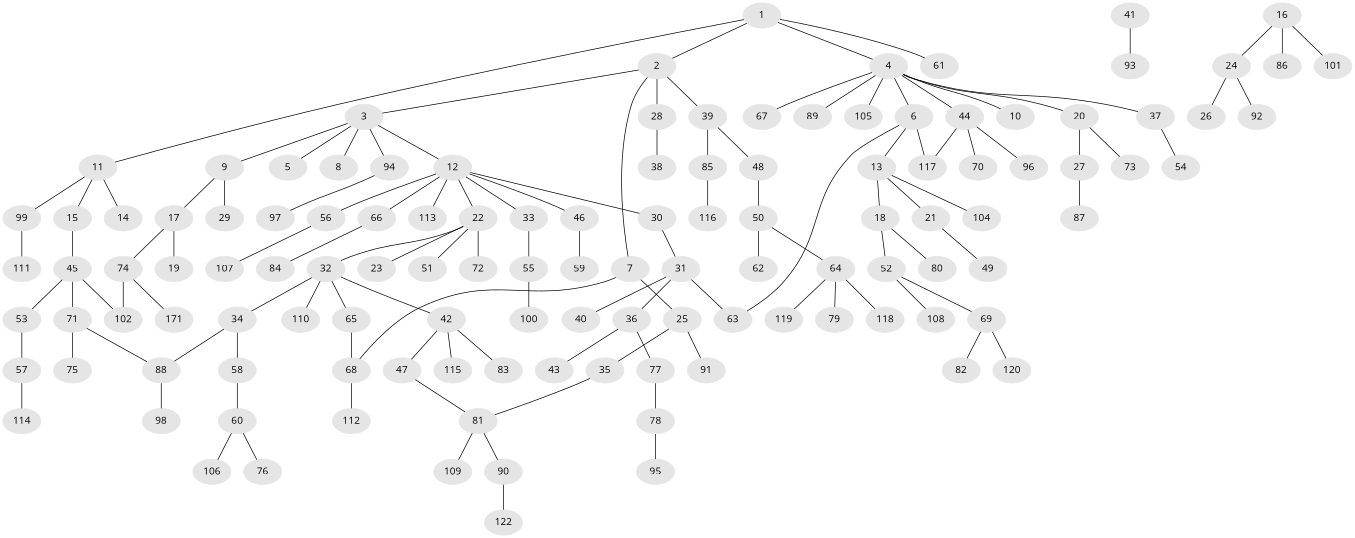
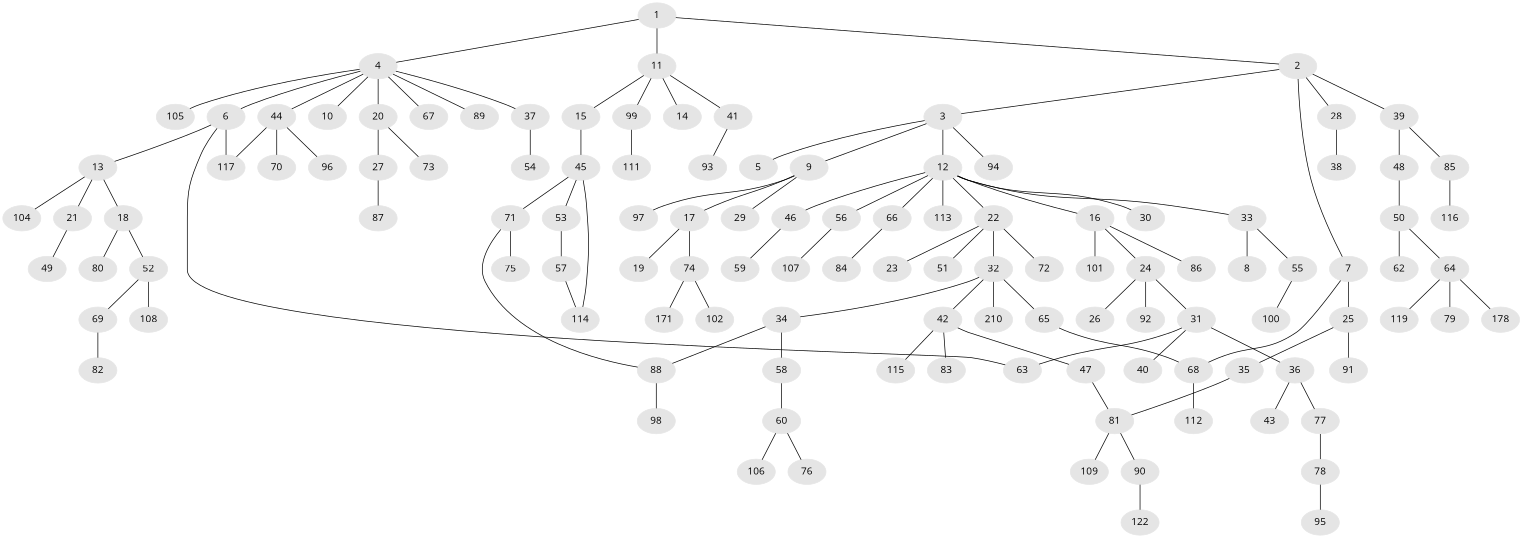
node "61": removed
edge "11" -- "41": added
edge "3" -- "8": now "33" -- "8"
edge "94" -- "97": now "9" -- "97"
edge "12" -- "16": added
edge "30" -- "31": now "24" -- "31"
edge "45" -- "102": now "45" -- "114"
node "110": label "110" -> "210"
node "118": label "118" -> "178"
node "120": removed
